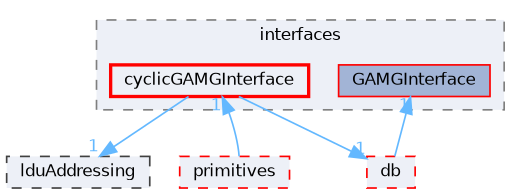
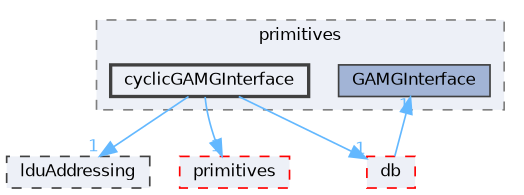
cluster "interfaces": label "interfaces" -> "primitives"
node "cyclicGAMGInterface": color red -> grey25
node "GAMGInterface": color red -> grey25
edge "primitives" -> "cyclicGAMGInterface": reversed
